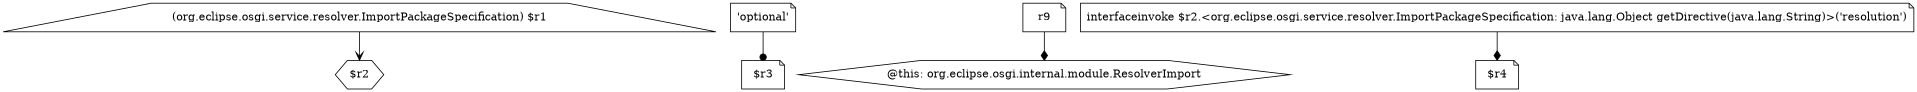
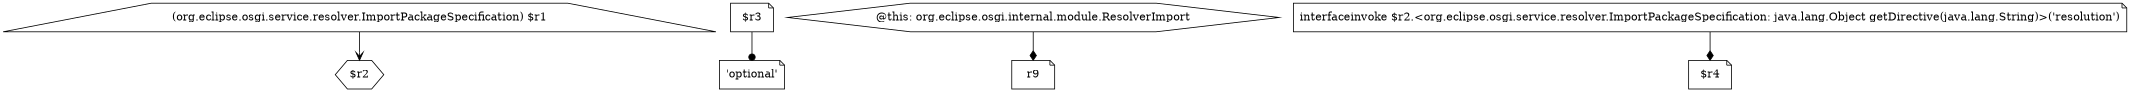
edge "r9" -> "@this: org.eclipse.osgi.internal.module.ResolverImport": reversed
edge "'optional'" -> "$r3": reversed
